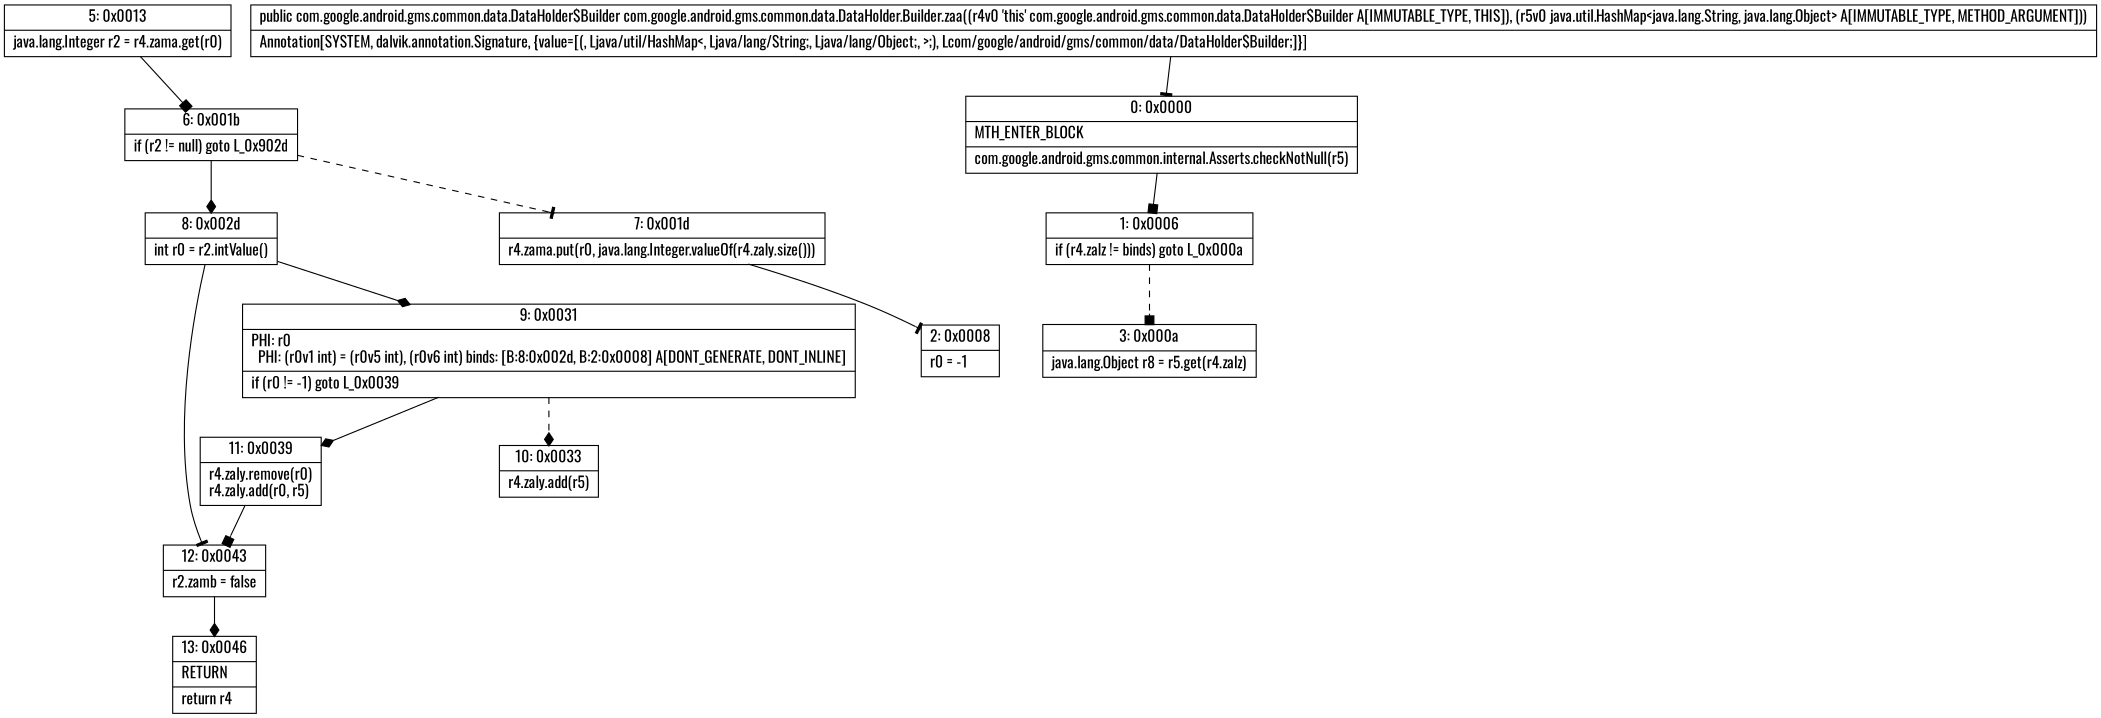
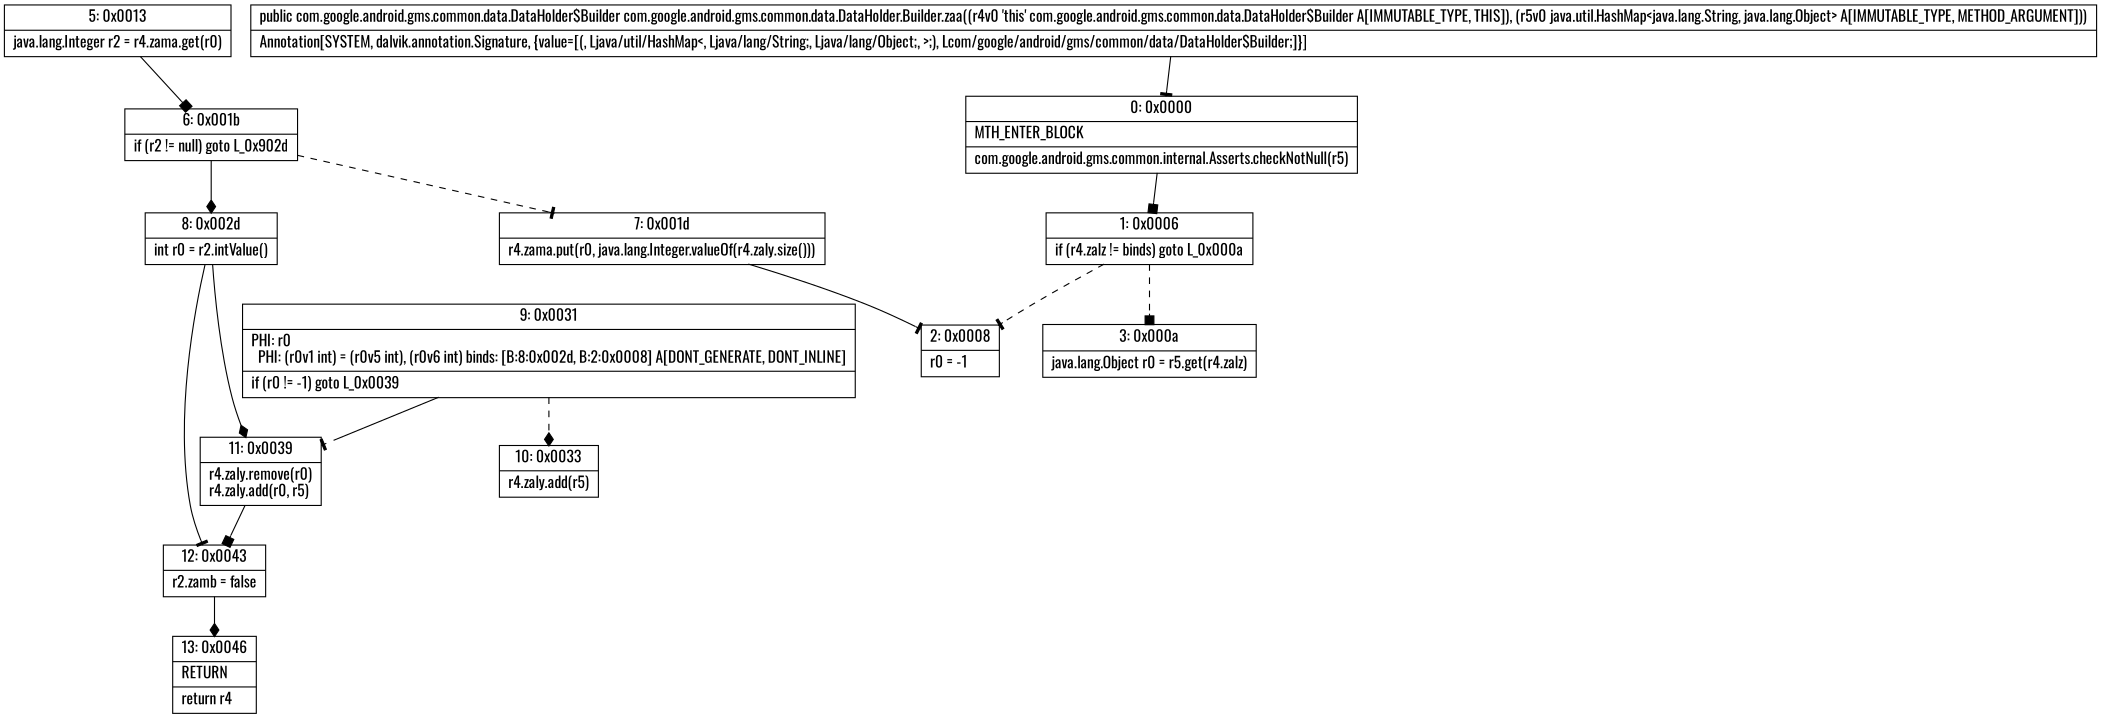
edge "8: 0x002d" -> "9: 0x0031": now "8: 0x002d" -> "11: 0x0039"
edge "1: 0x0006" -> "2: 0x0008": added
node "3: 0x000a": text "java.lang.Object r8 = r5.get(r4.zalz)" -> "java.lang.Object r0 = r5.get(r4.zalz)"
edge "9: 0x0031" -> "11: 0x0039": arrowhead diamond -> tee
